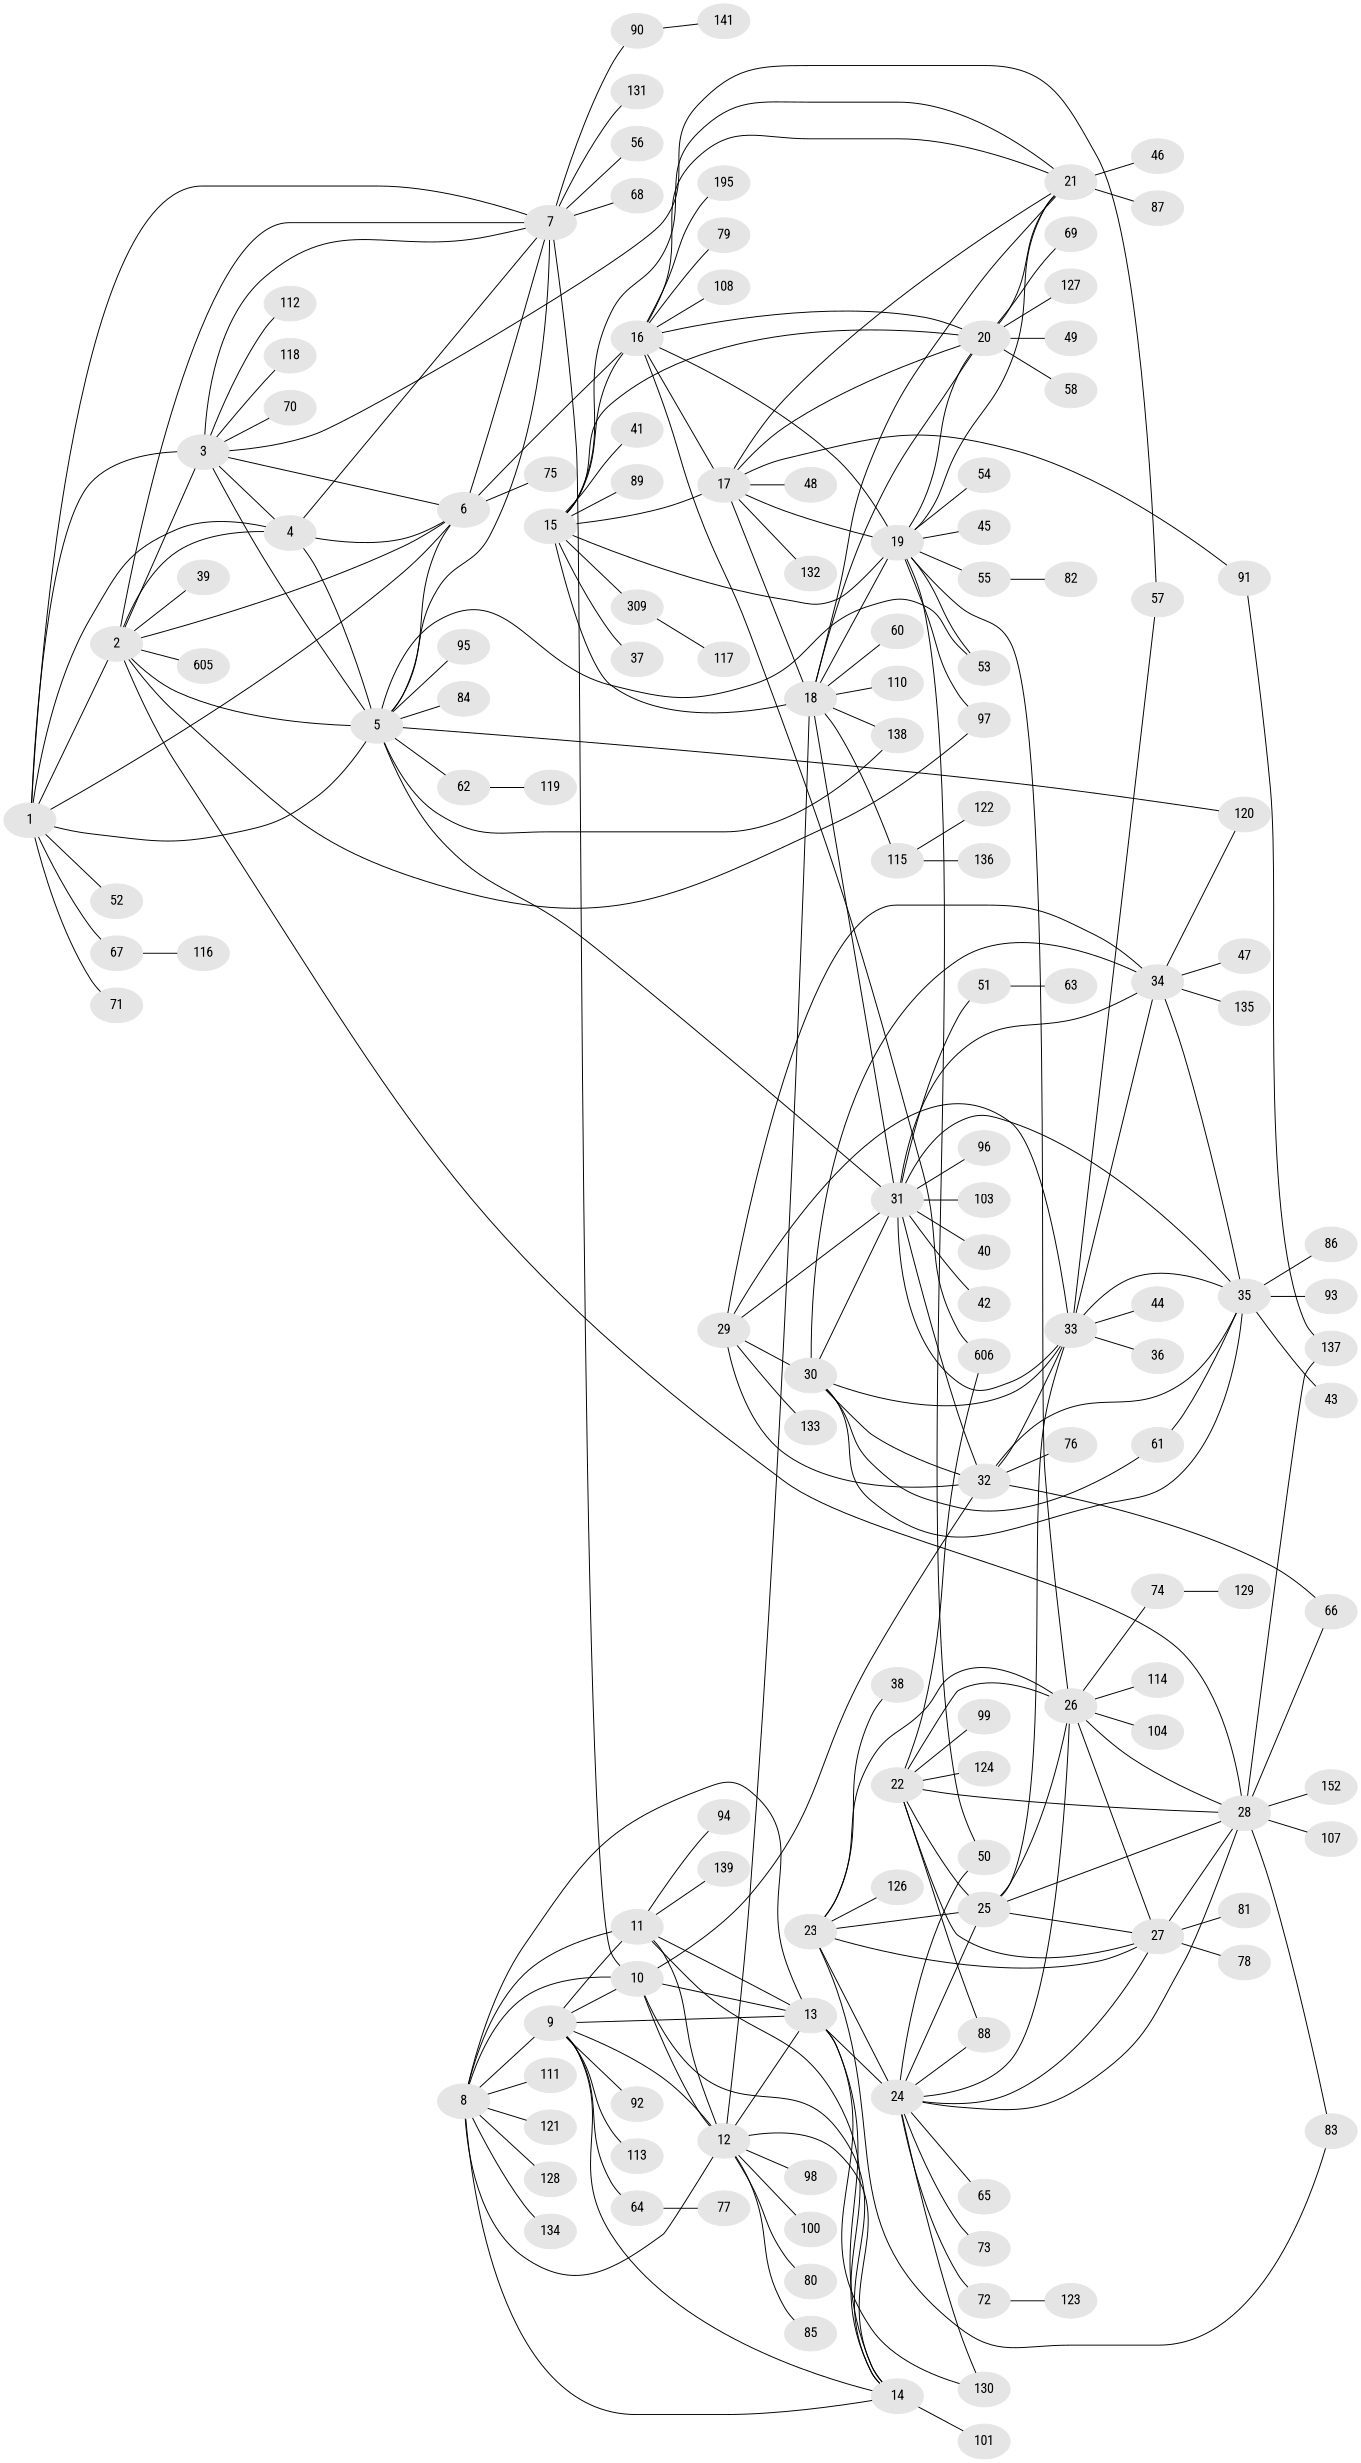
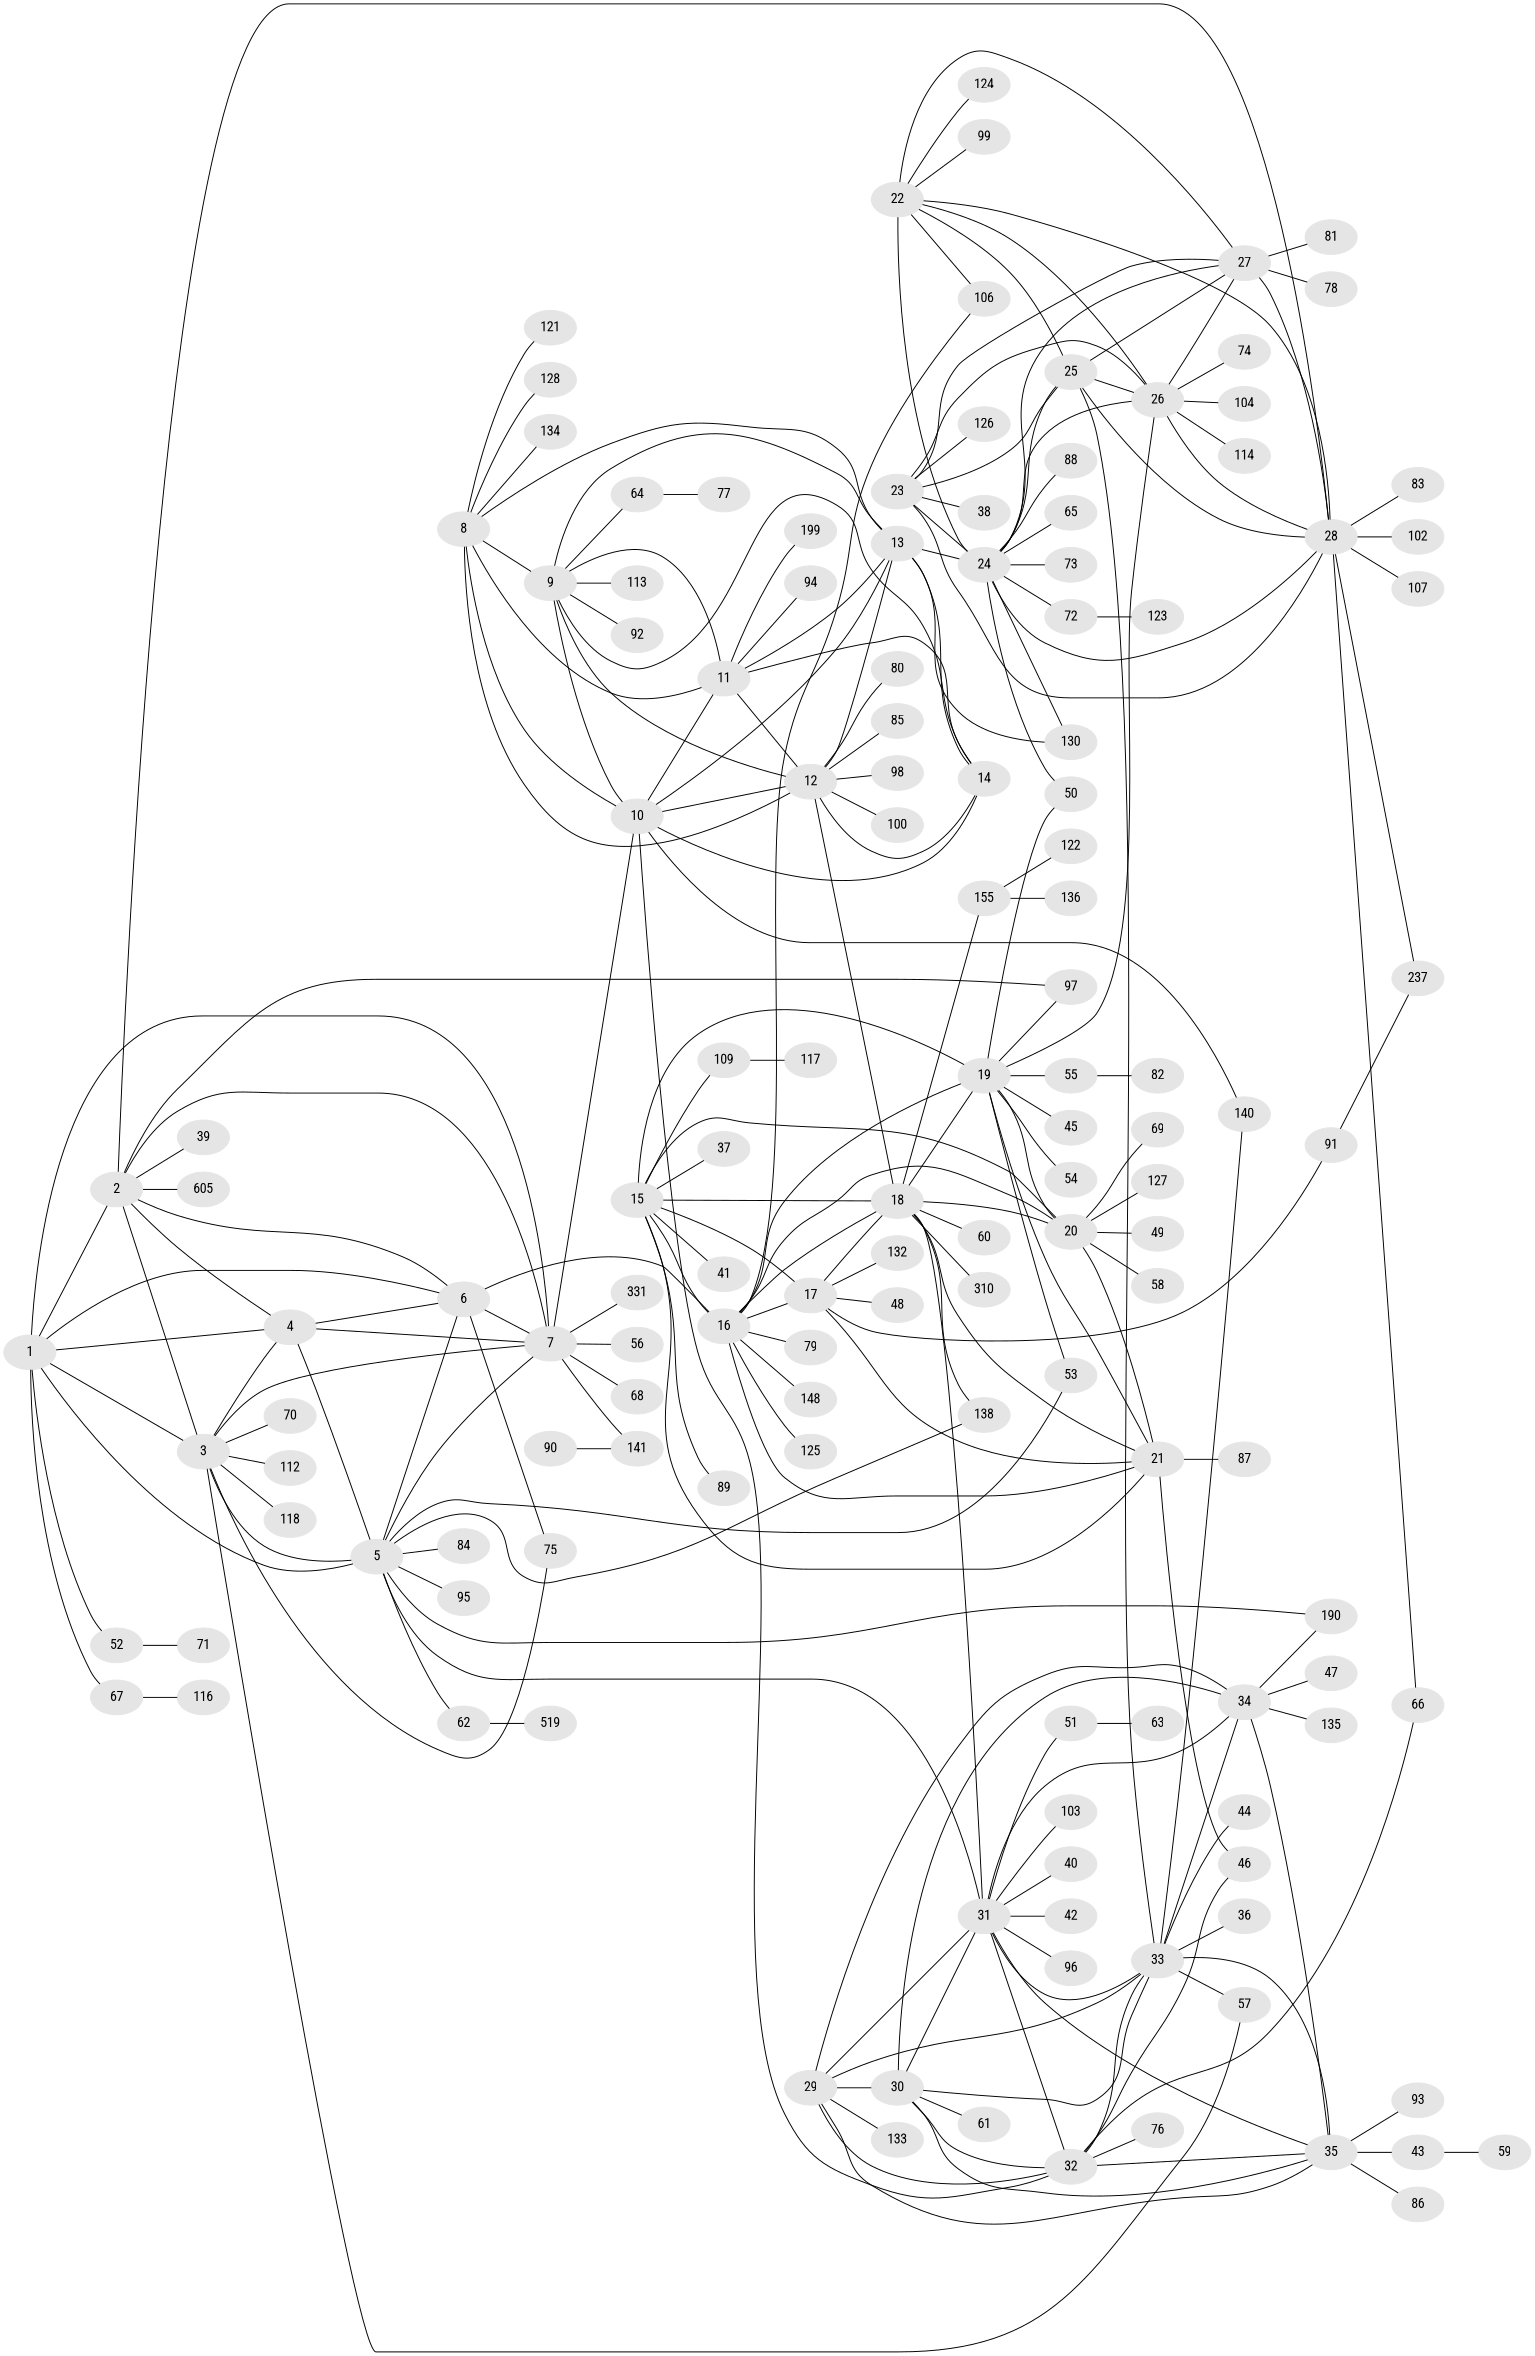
node "131": label "131" -> "331"
edge "90" -- "7": now "141" -- "7"
node "195": label "195" -> "125"
node "108": label "108" -> "148"
edge "20" -- "17": removed
edge "3" -- "6": now "3" -- "75"
edge "17" -- "19": removed
node "309": label "309" -> "109"
node "110": label "110" -> "310"
edge "2" -- "5": removed
edge "11" -- "10": added
node "119": label "119" -> "519"
node "120": label "120" -> "190"
node "115": label "115" -> "155"
edge "1" -- "71": now "52" -- "71"
node "140": added
edge "18" -- "16": added
node "137": label "137" -> "237"
node "606": label "606" -> "106"
edge "35" -- "61": now "35" -- "29"
node "129": removed
node "152": label "152" -> "102"
node "139": label "139" -> "199"
edge "22" -- "88": now "22" -- "24"
edge "46" -- "32": added
node "111": removed
node "59": added
edge "23" -- "83": now "23" -- "28"
edge "8" -- "14": removed
node "101": removed
